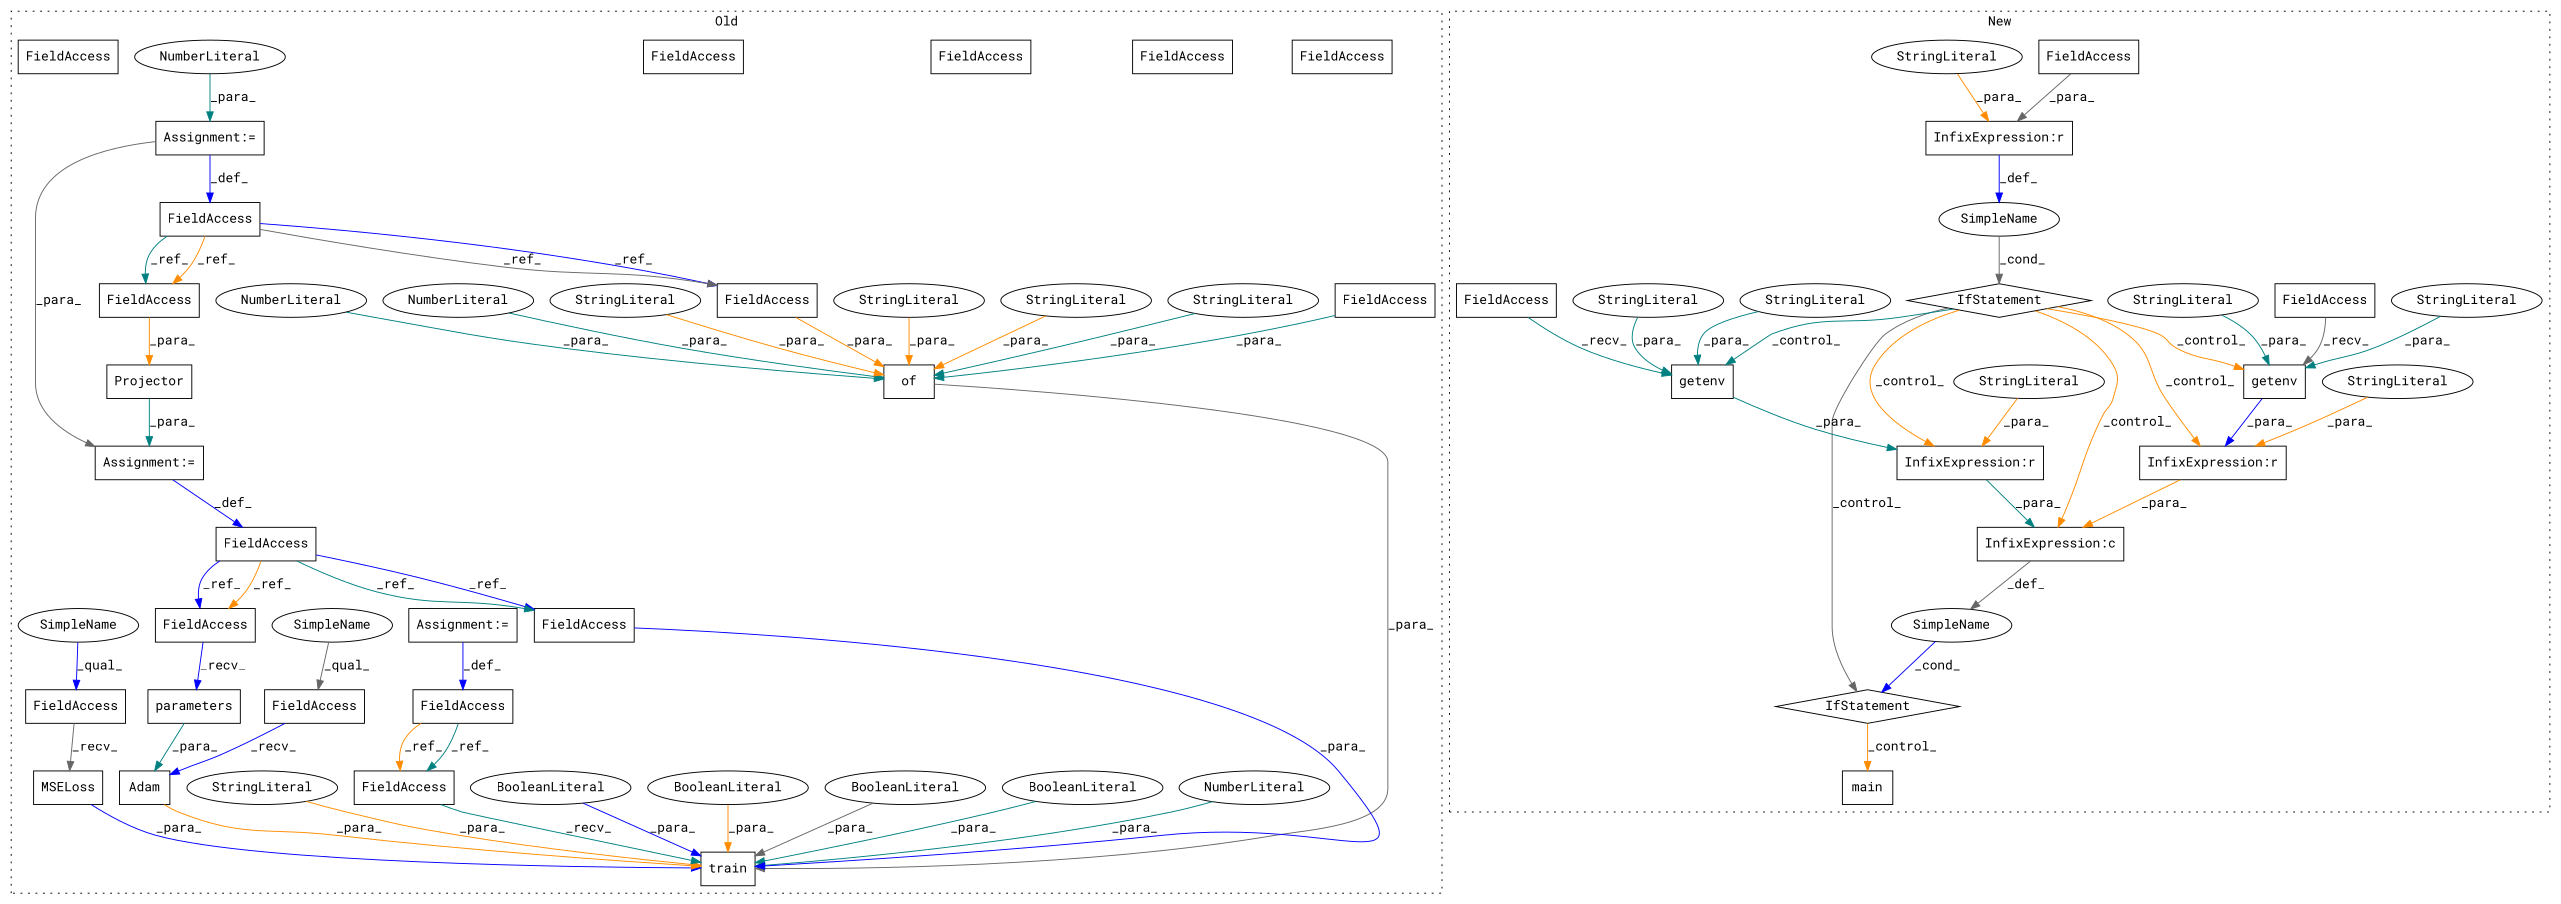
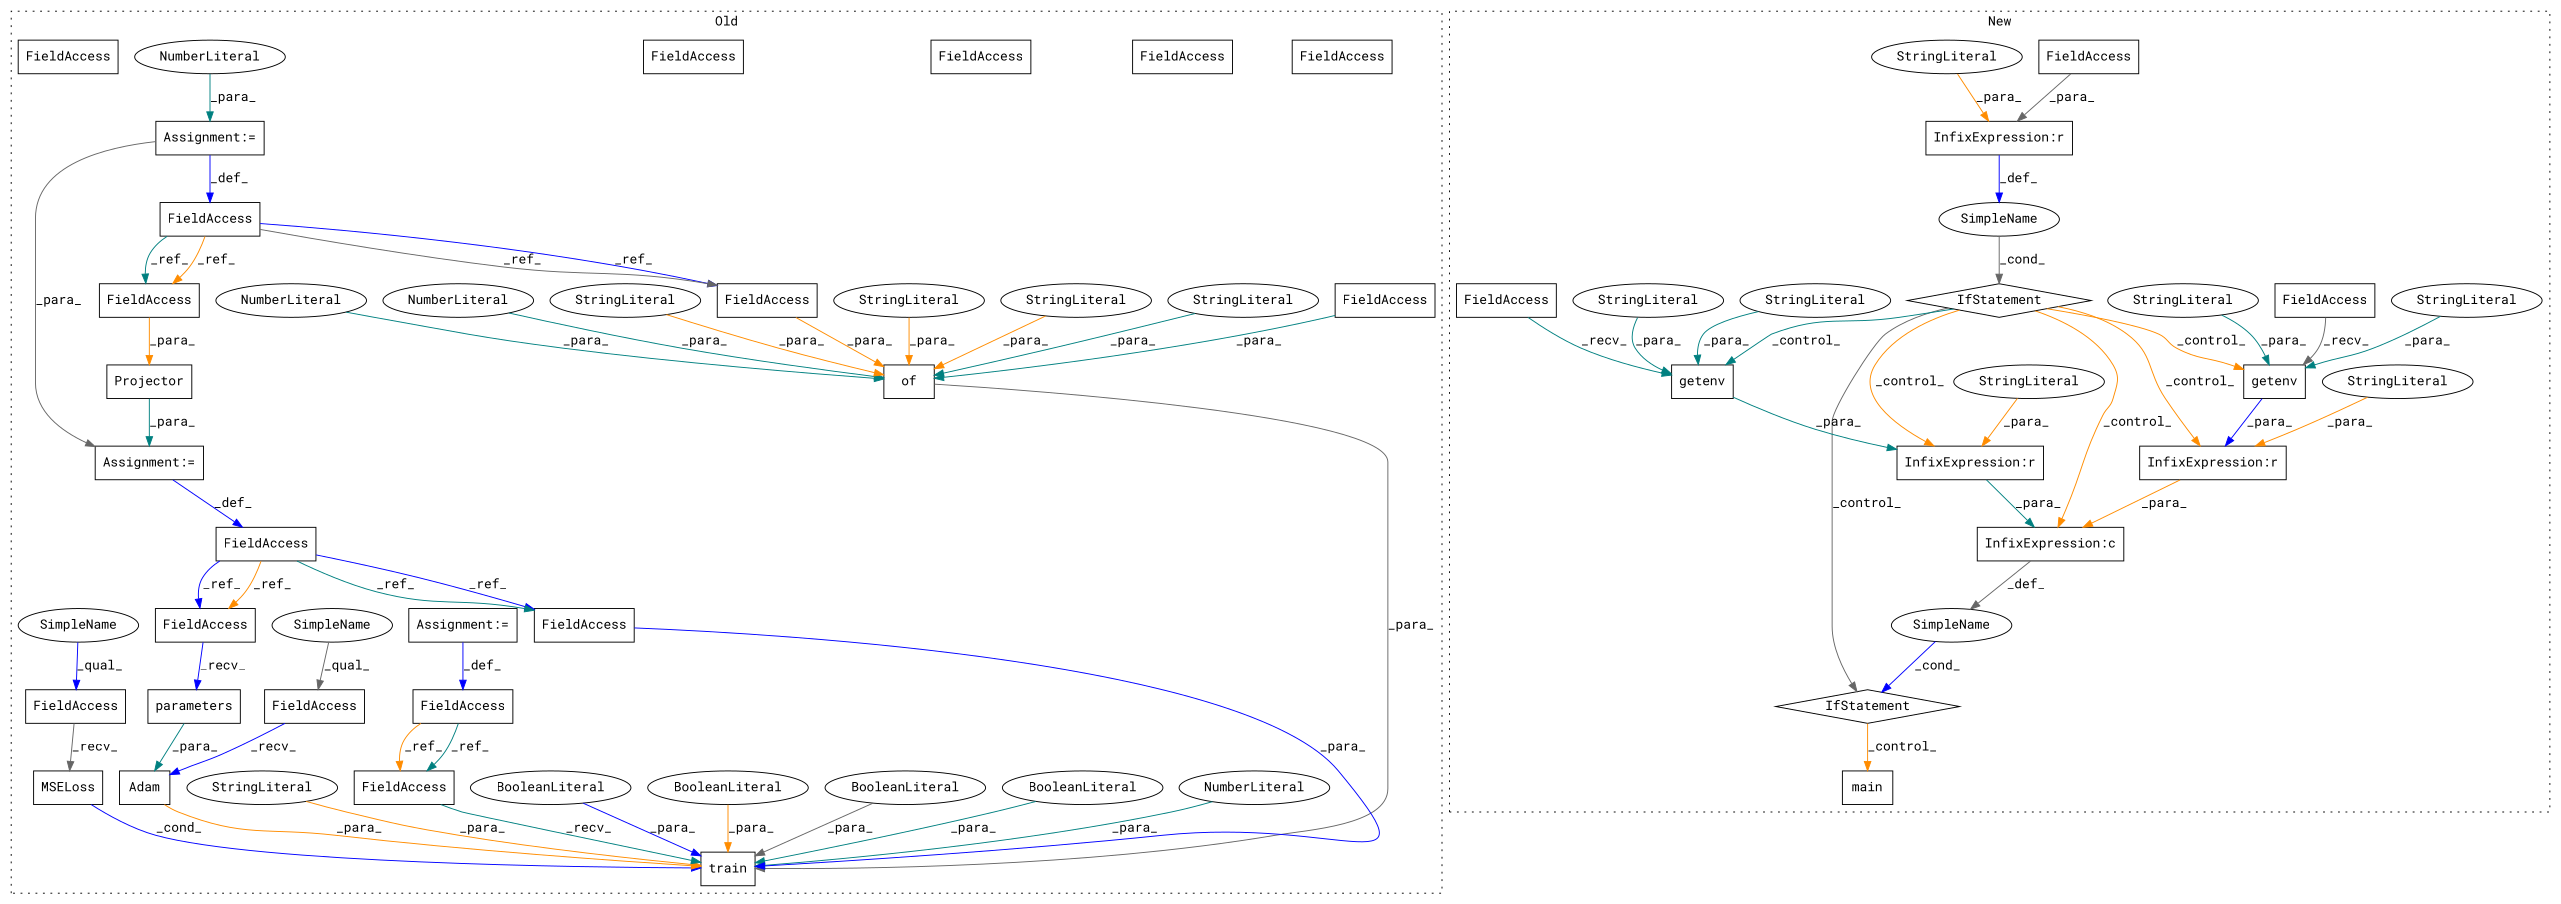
edge "MSELoss" -> "train": label "_para_" -> "_cond_"
